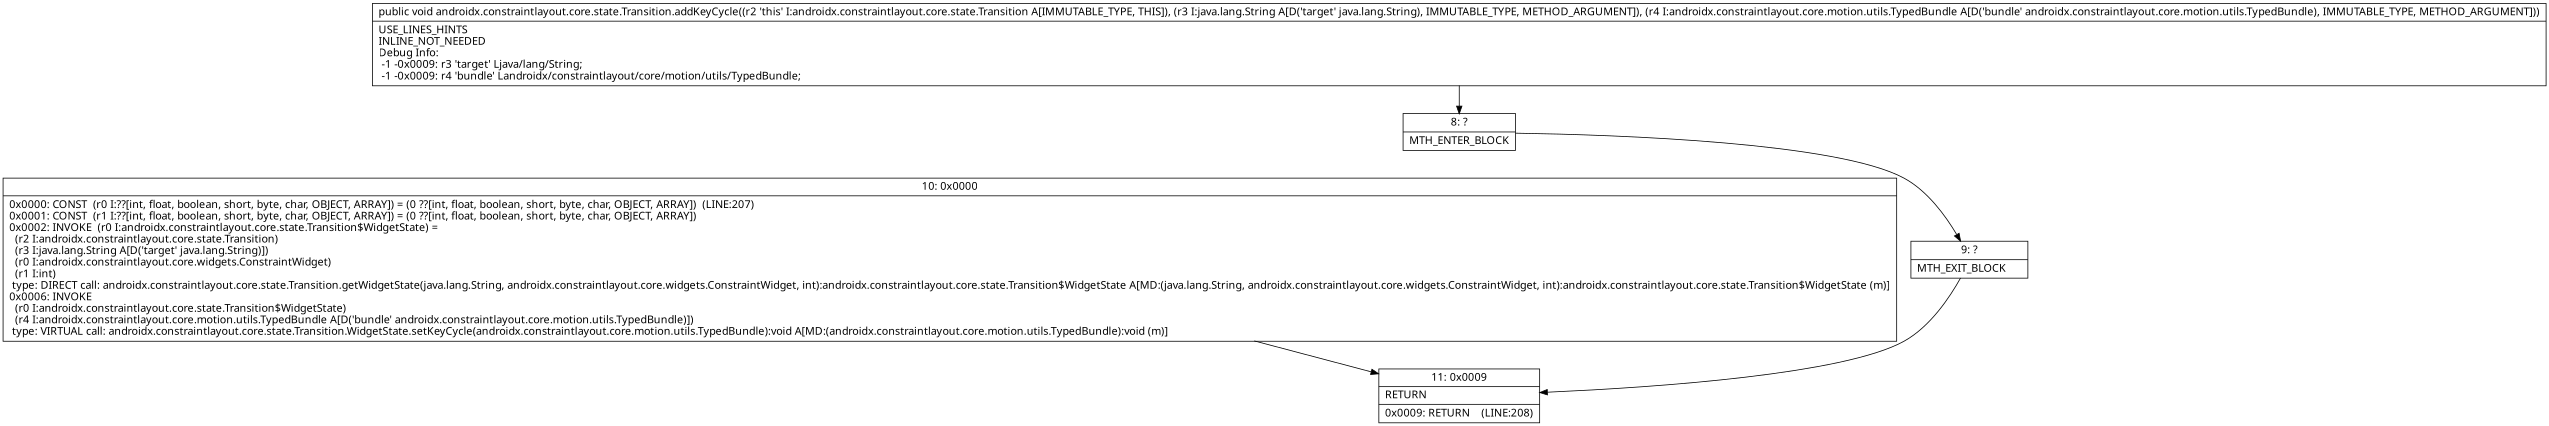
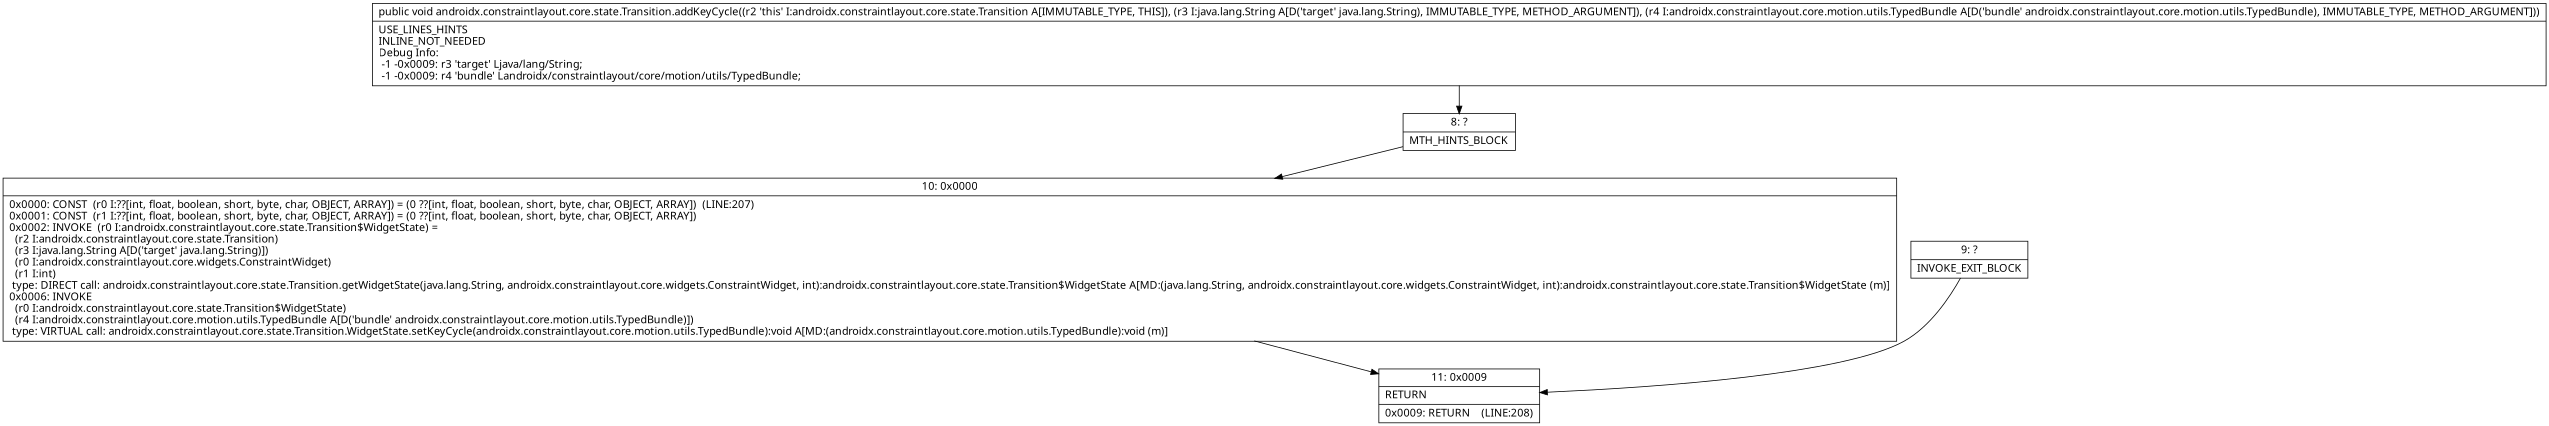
node "8: ?": text "MTH_ENTER_BLOCK" -> "MTH_HINTS_BLOCK"
edge "8: ?" -> "9: ?": now "8: ?" -> "10: 0x0000"
node "9: ?": text "MTH_EXIT_BLOCK" -> "INVOKE_EXIT_BLOCK"
